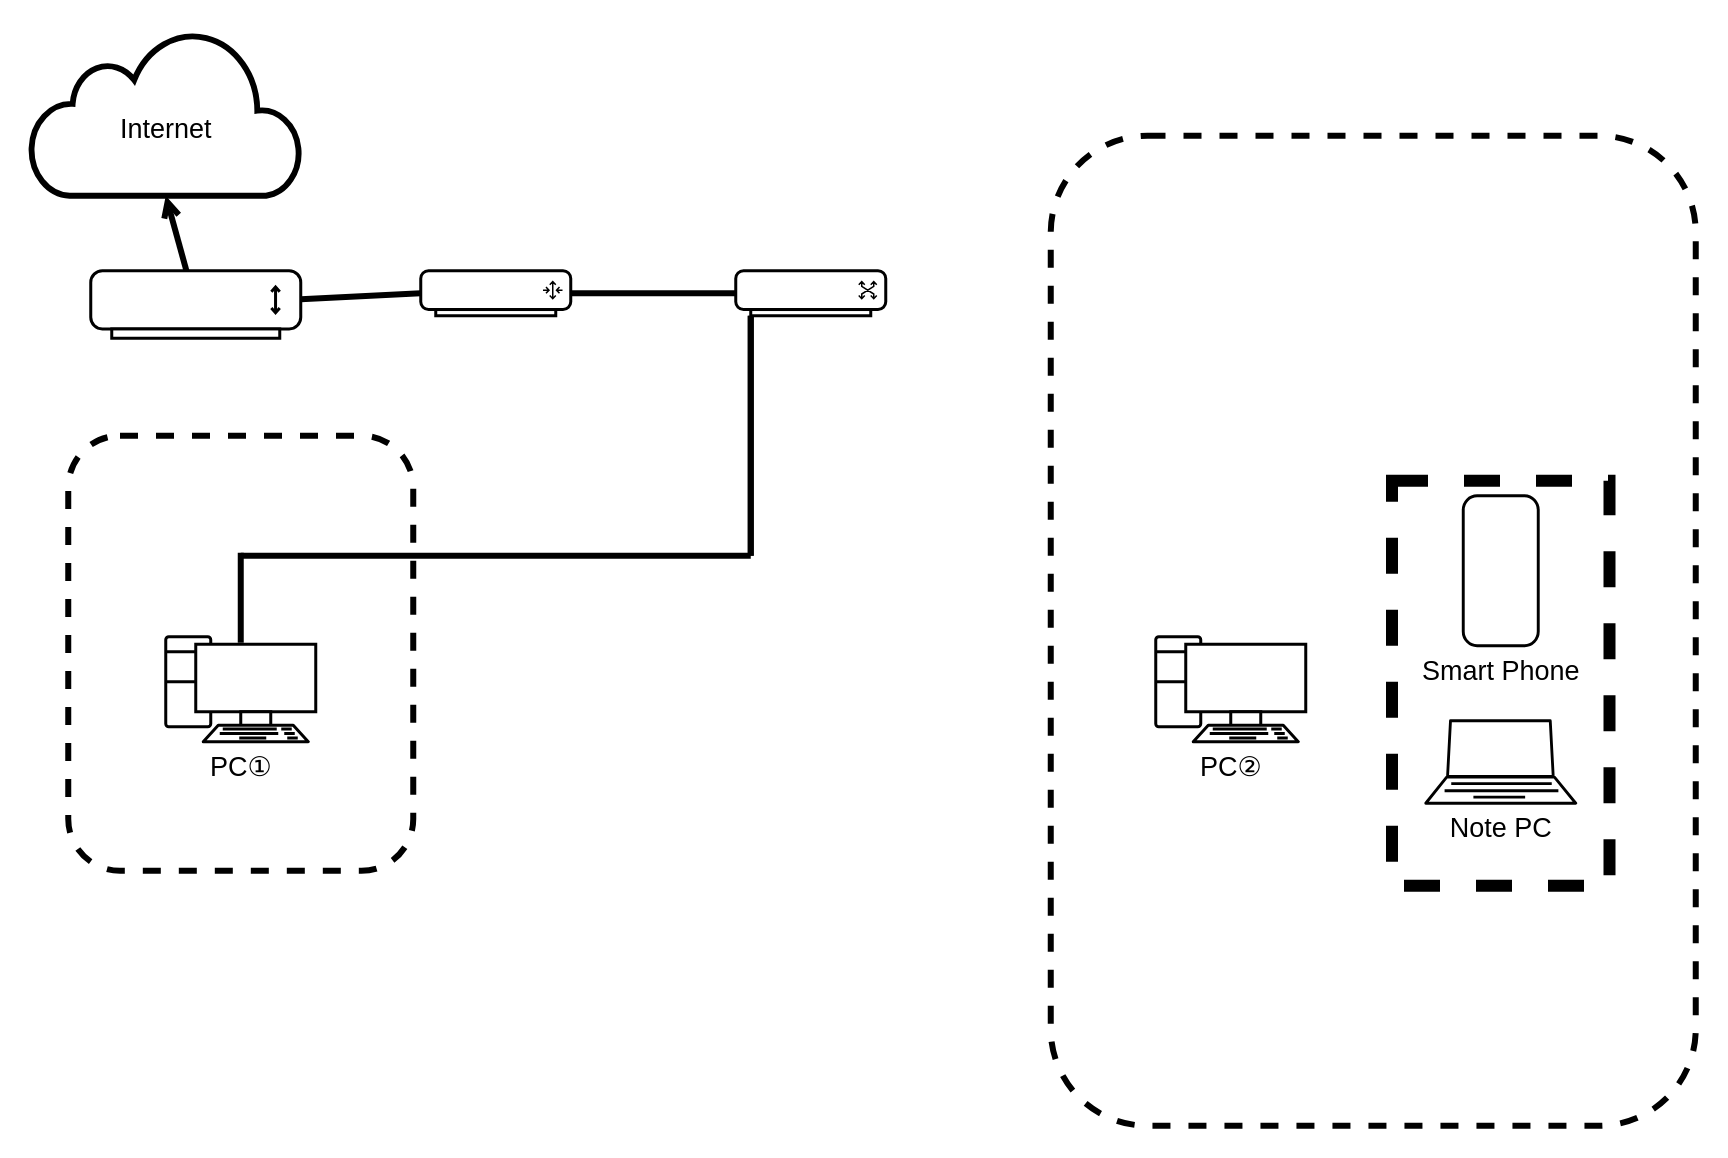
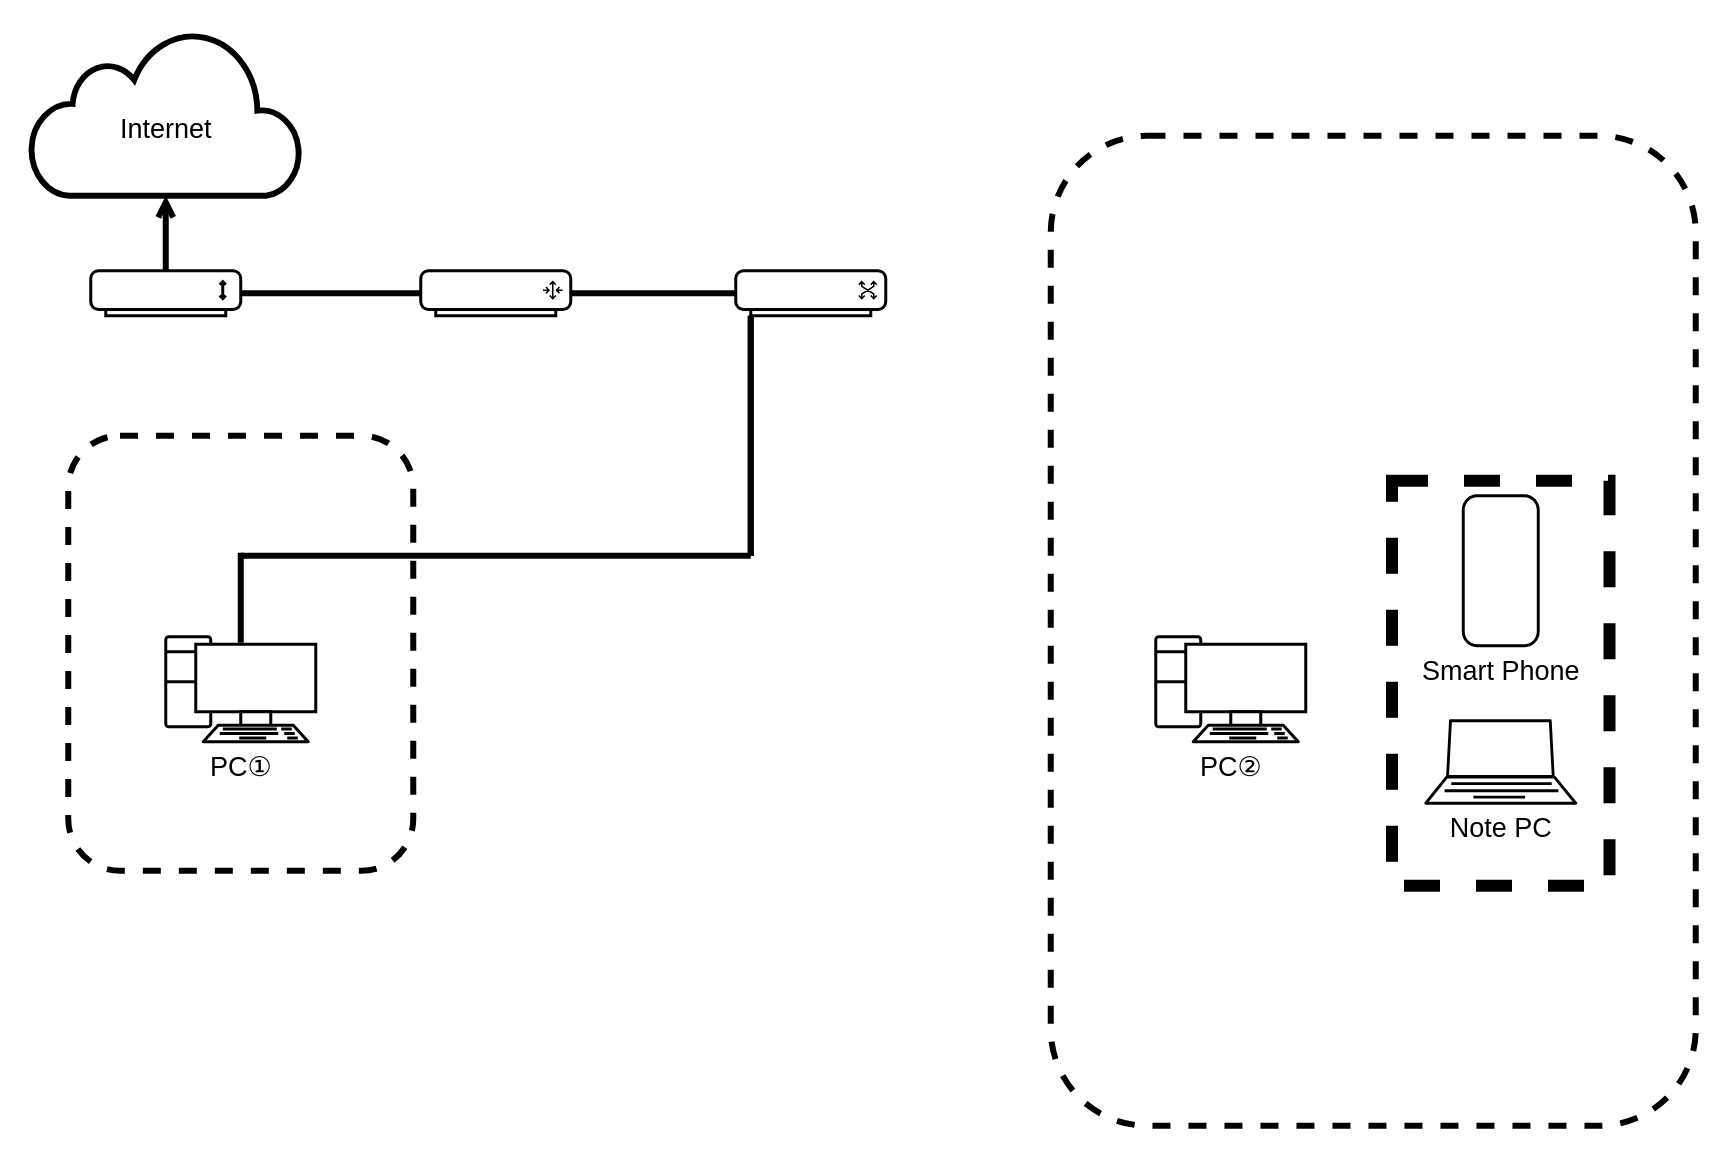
node "Modem": size 210x68 -> 150x45
